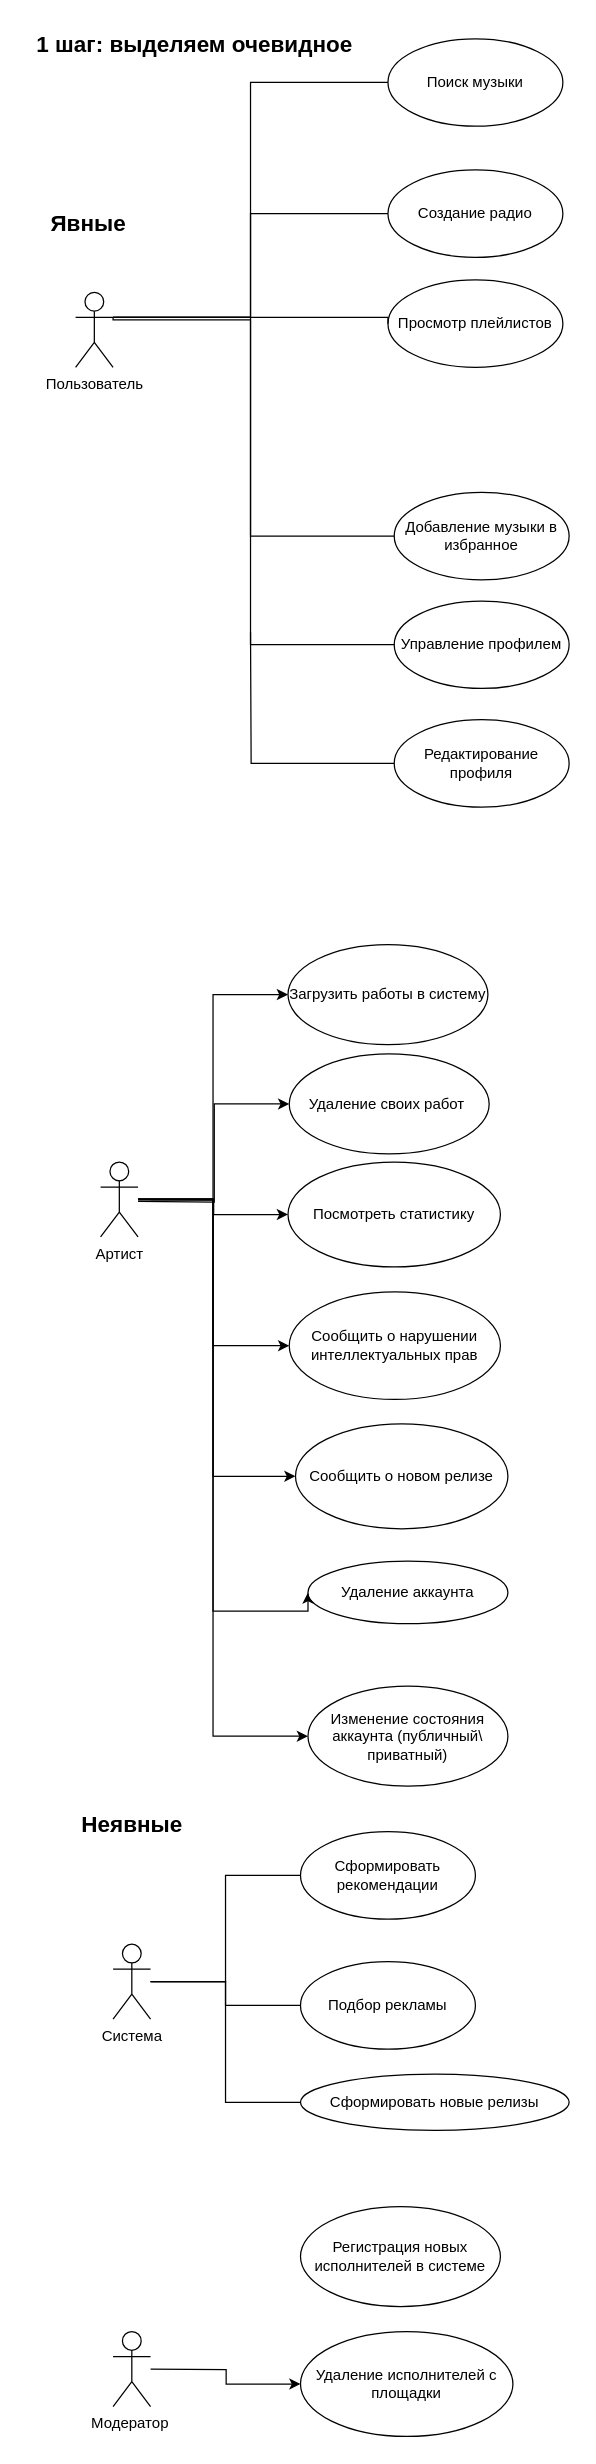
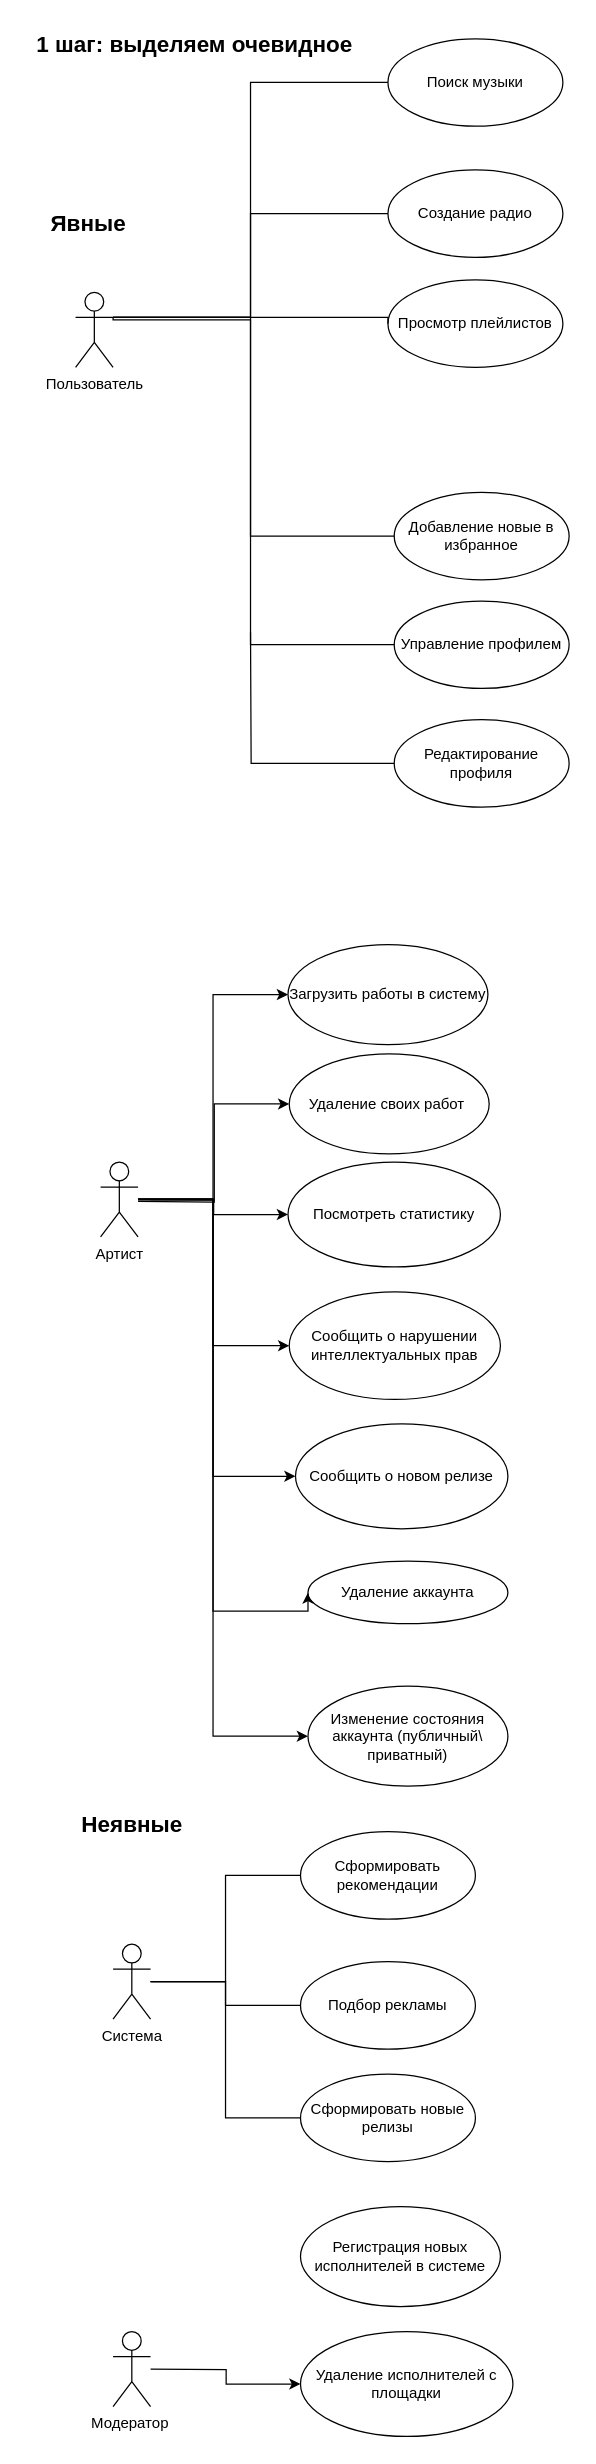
node "Добавление музыки в избранное": label "Добавление музыки в избранное" -> "Добавление новые в избранное"
node "Сформировать новые релизы": size 269x56 -> 175x88
